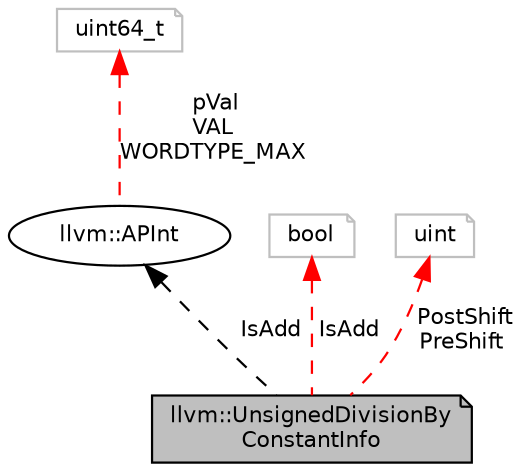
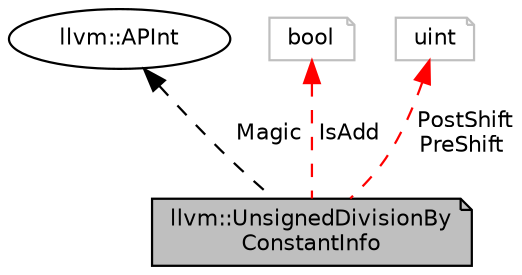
node "uint64_t": removed
edge "llvm::UnsignedDivisionBy ConstantInfo" -> "llvm::APInt": label " IsAdd" -> " Magic"
